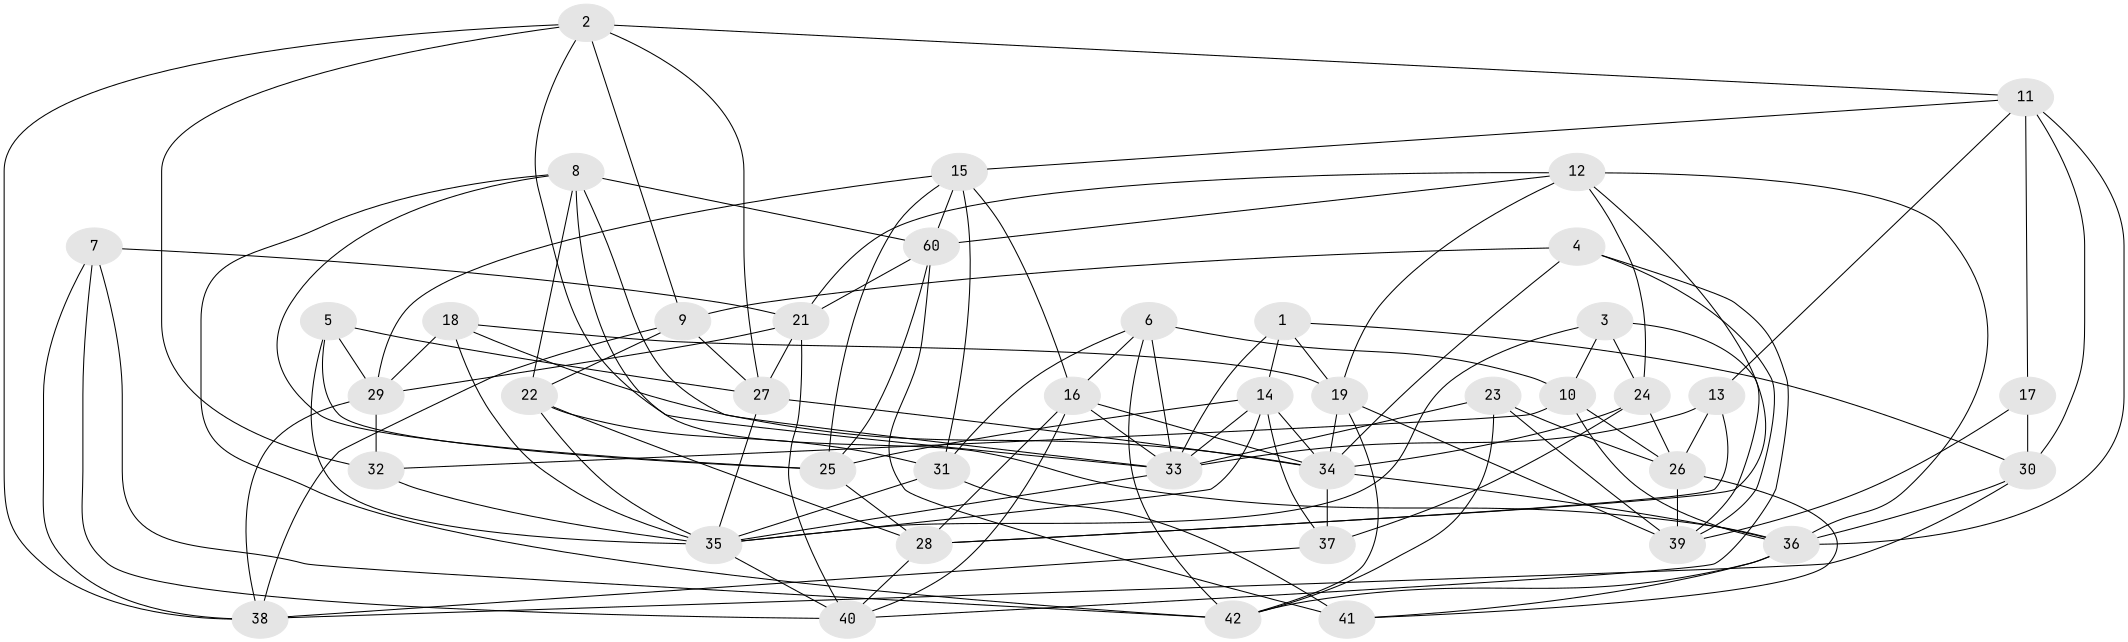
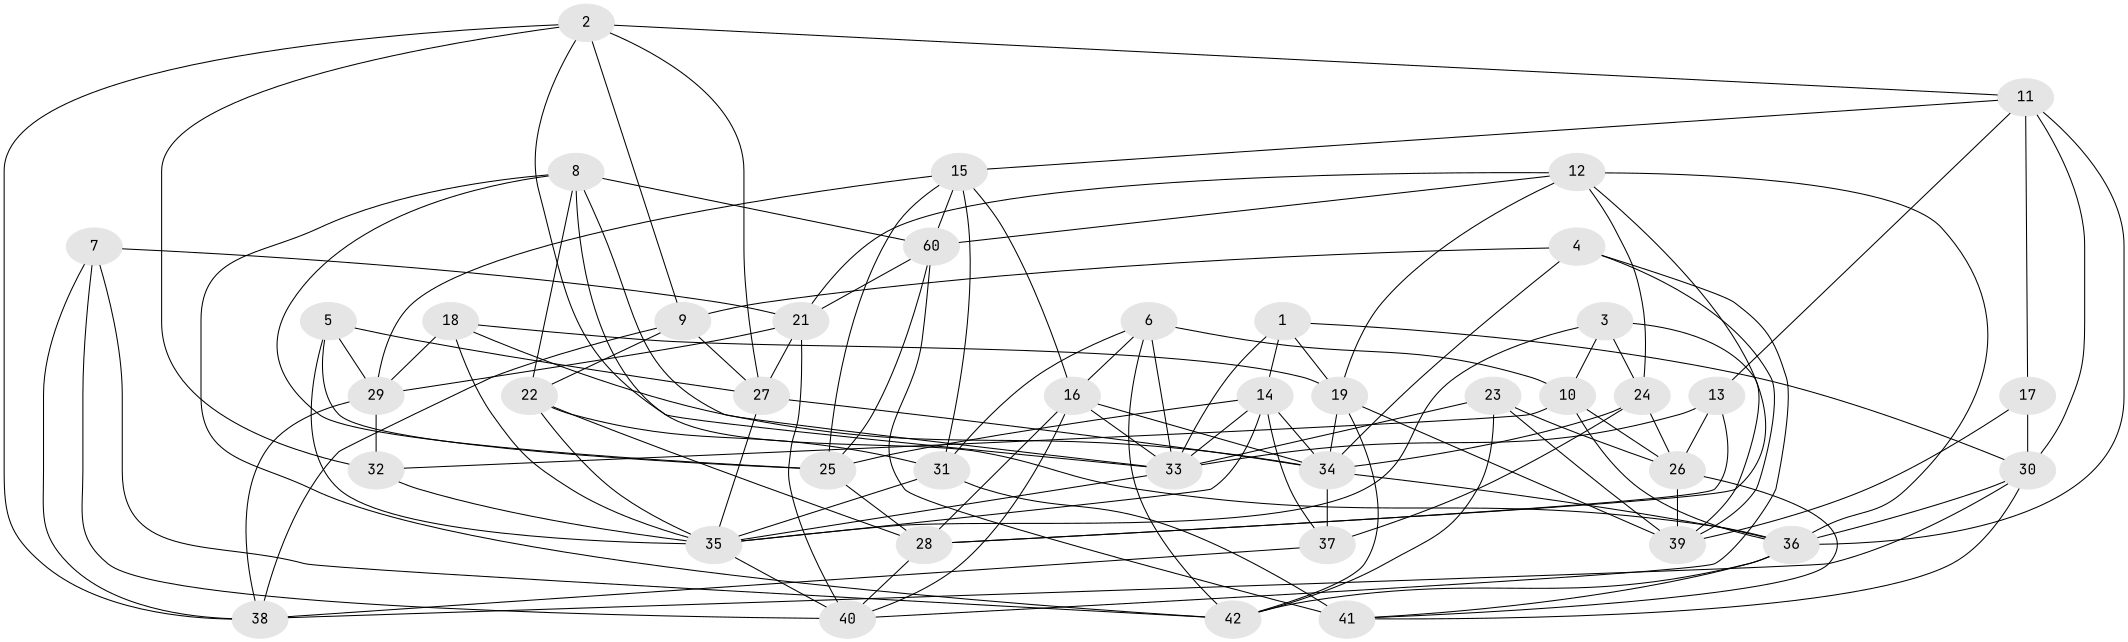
edge "30" -- "41": added
